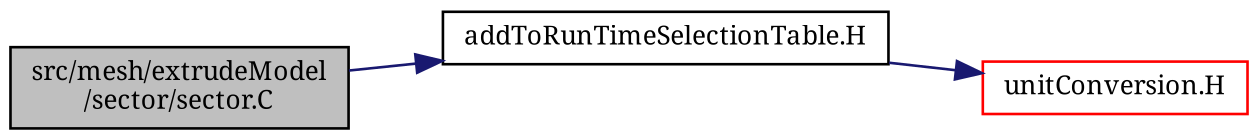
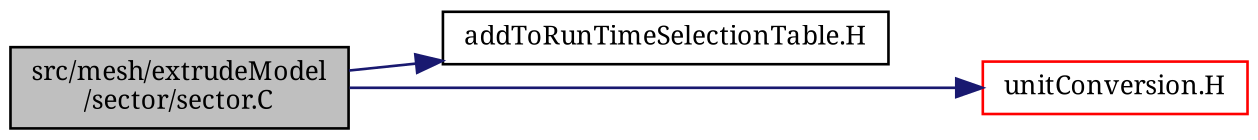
edge "addToRunTimeSelectionTable.H" -> "unitConversion.H": now "src/mesh/extrudeModel /sector/sector.C" -> "unitConversion.H"
